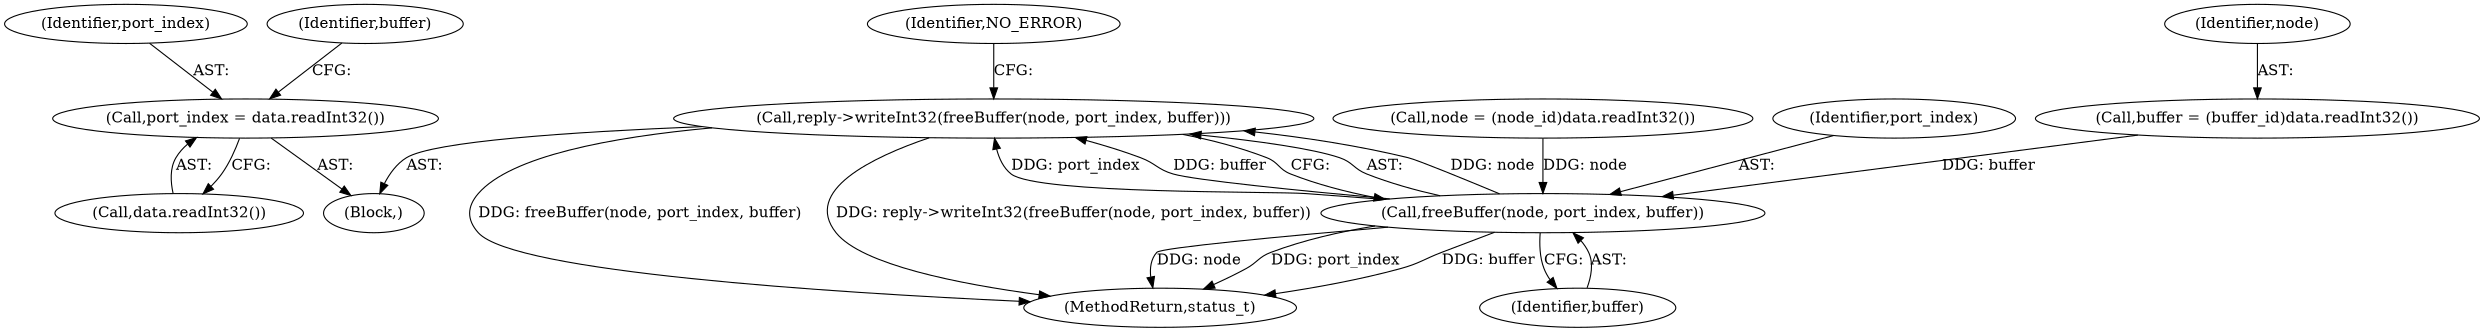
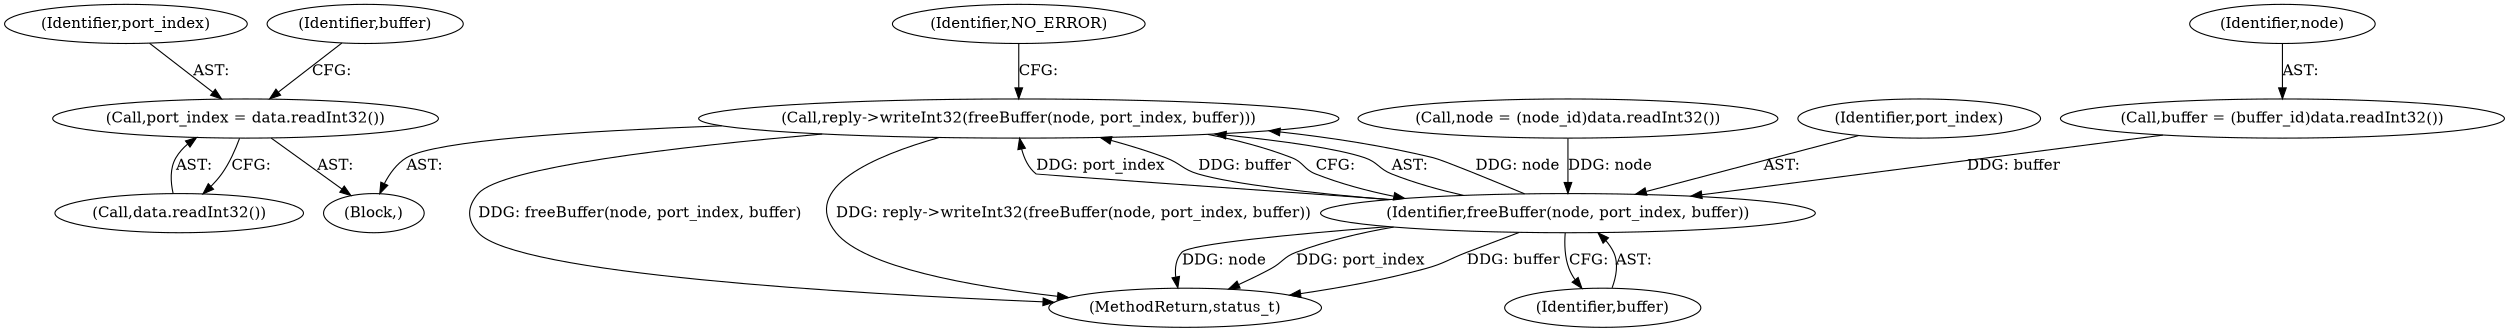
node "(Call,freeBuffer(node, port_index, buffer))": label "(Call,freeBuffer(node, port_index, buffer))" -> "(Identifier,freeBuffer(node, port_index, buffer))"
